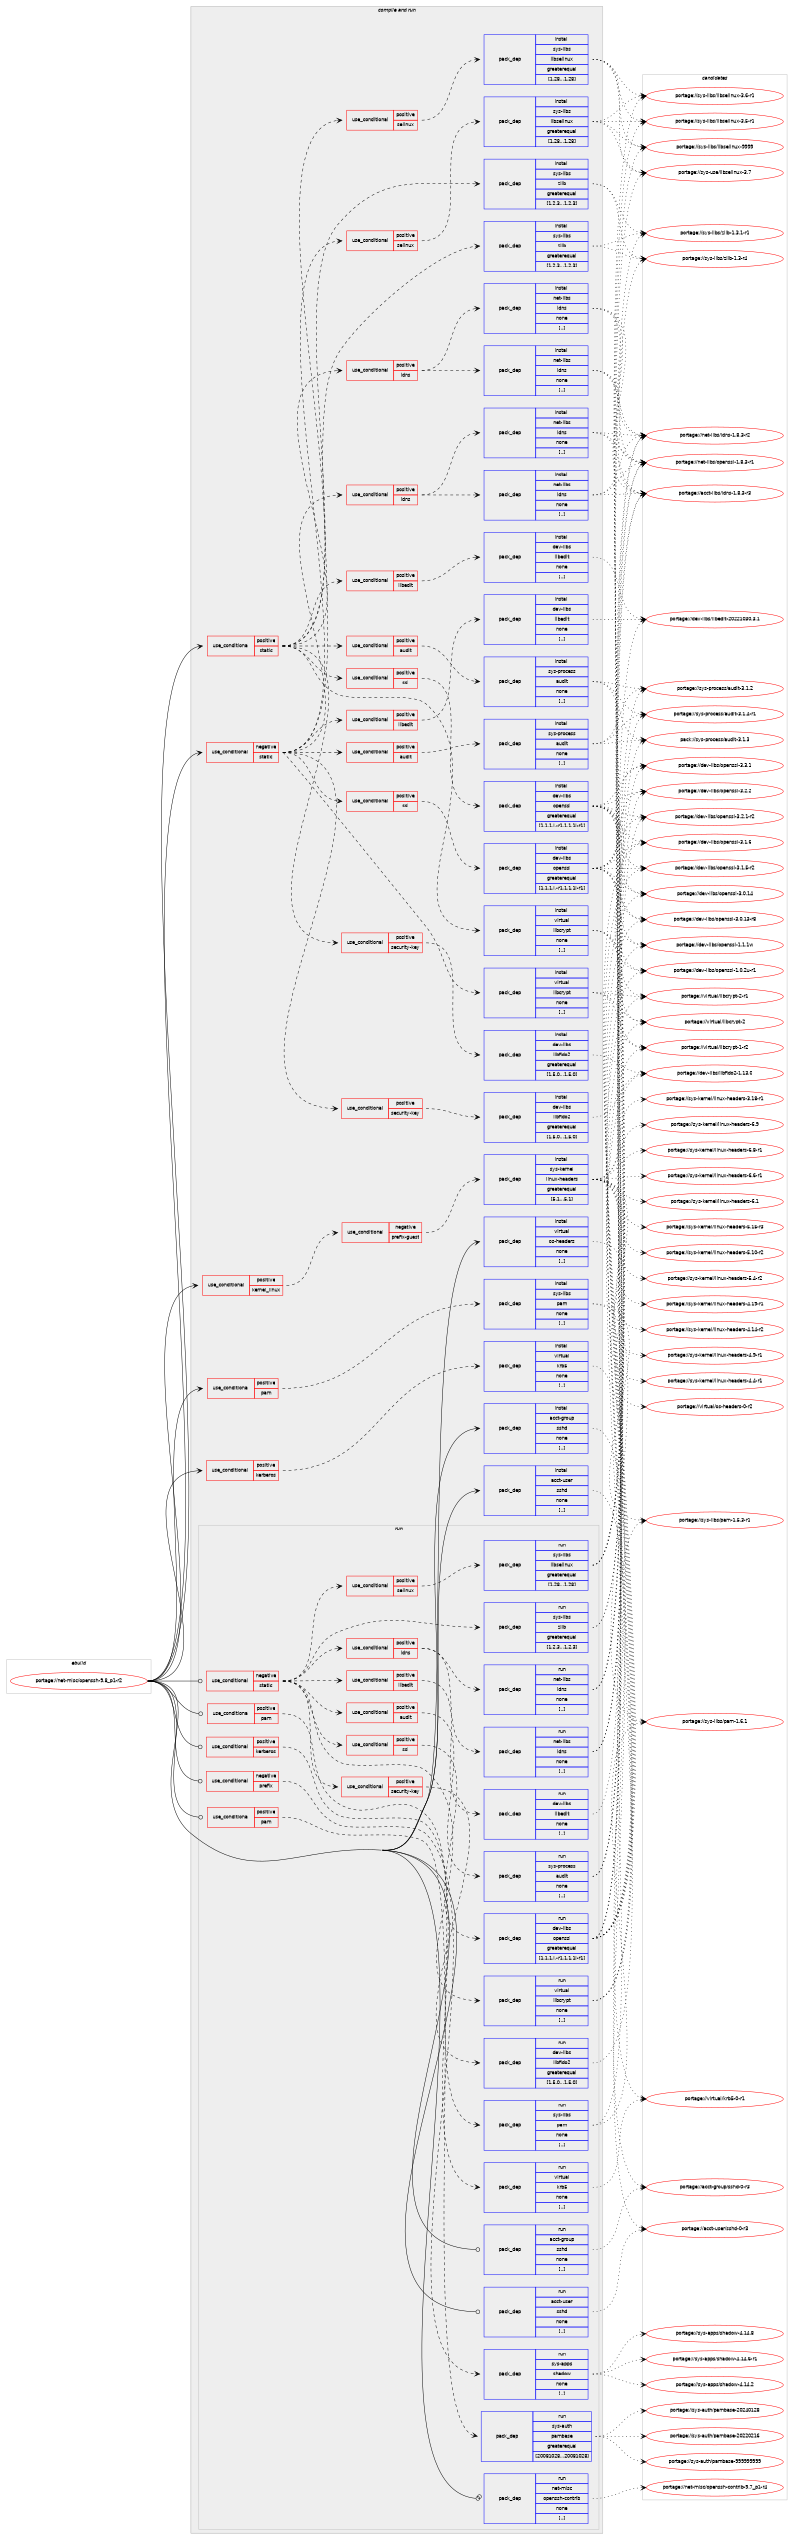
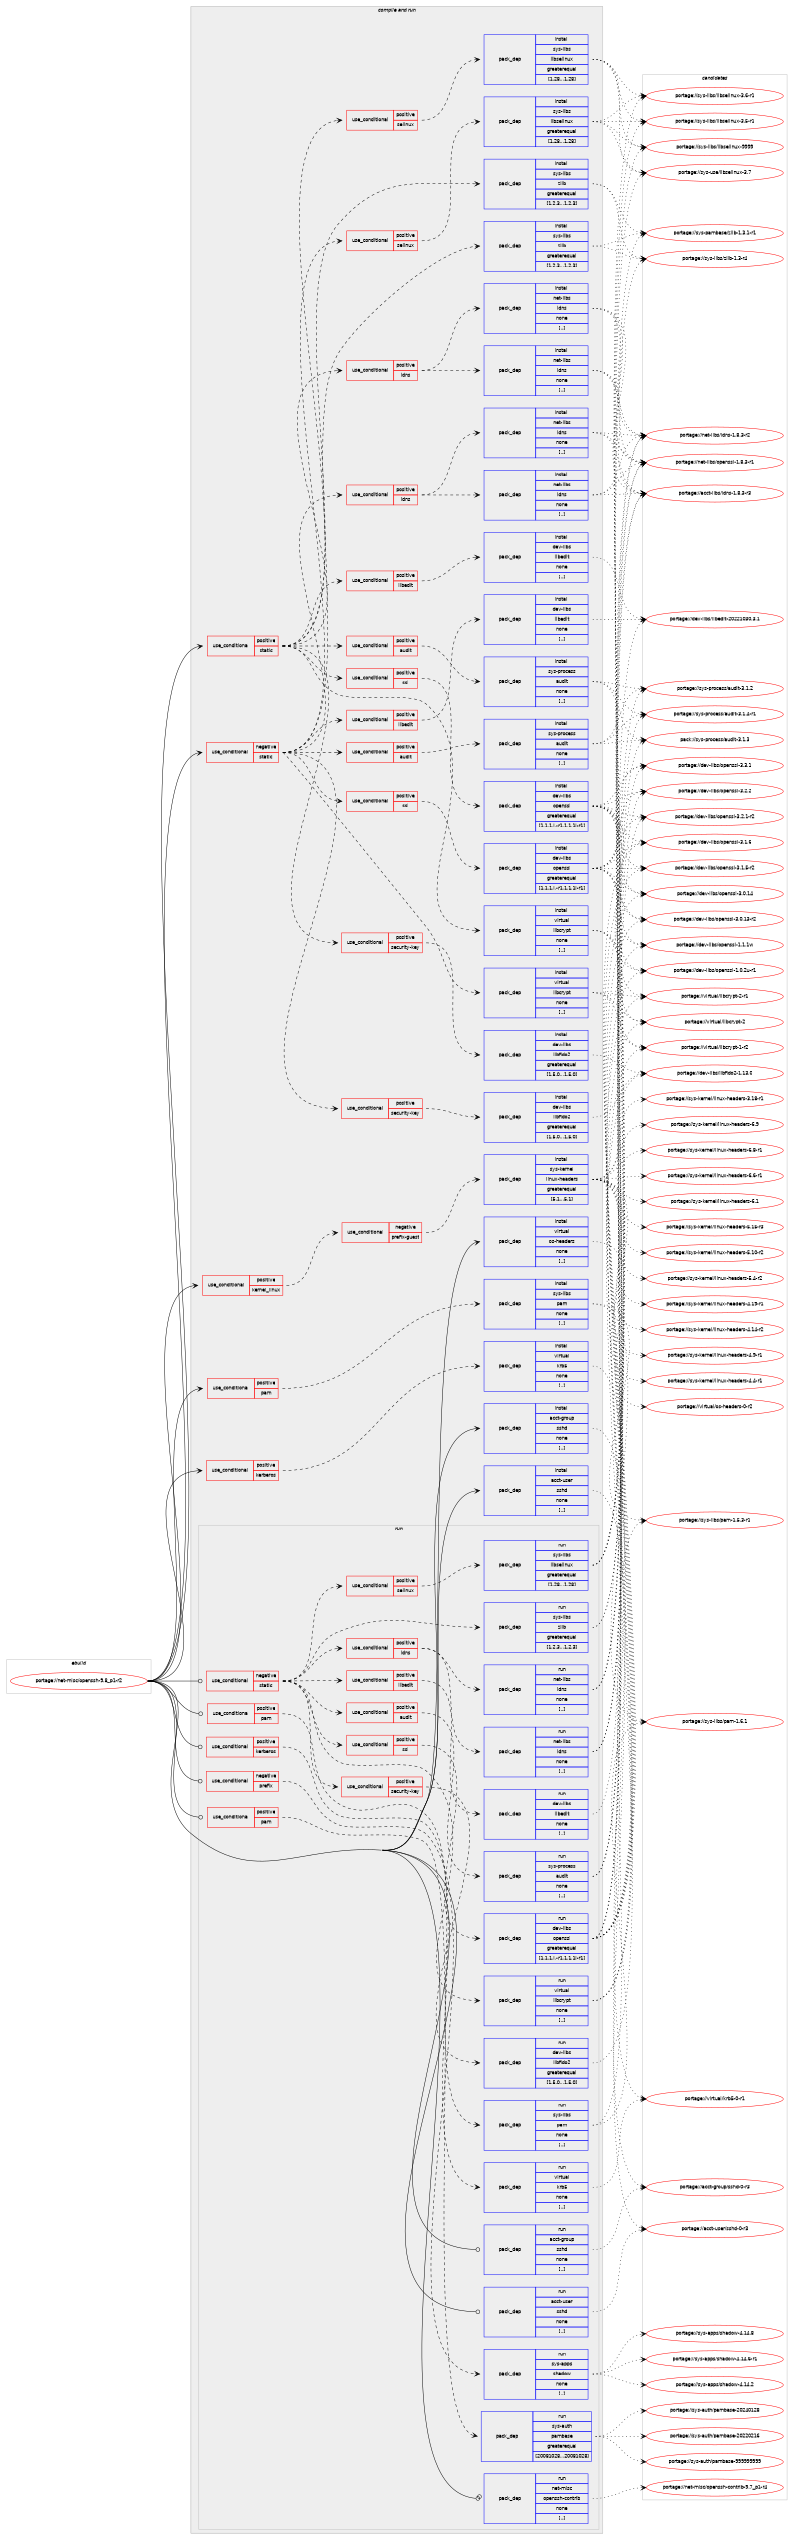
node "portage://sys-libs/zlib-1.3.1-r1": label "portage://sys-libs/zlib-1.3.1-r1" -> "portage://sys-pambase/zlib-1.3.1-r1"
node "portage://dev-libs/openssl-3.0.13-r8": label "portage://dev-libs/openssl-3.0.13-r8" -> "portage://dev-libs/openssl-3.0.13-r2"
